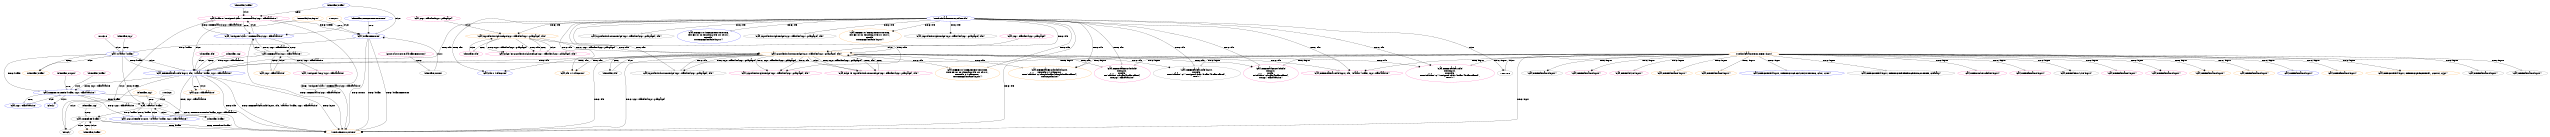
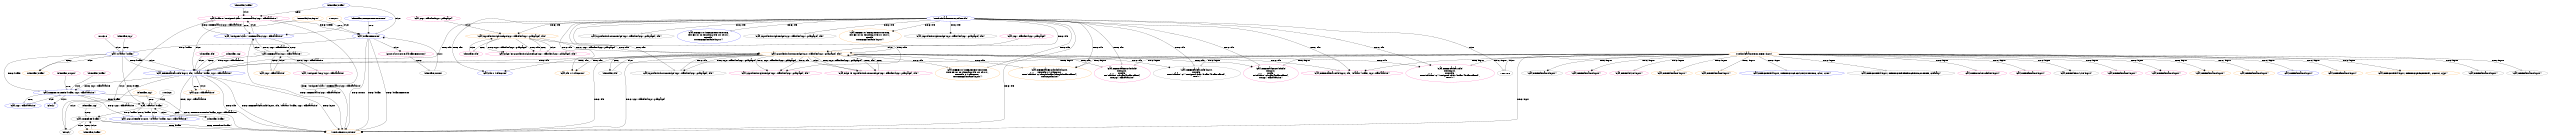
edge "(MethodParameterIn,ttile_t tile)" -> "1000108": arrowhead box -> odot
edge "(Call,buffer==NULL)" -> "(ControlStructure,if(buffer==NULL))": added, label "AST:"
